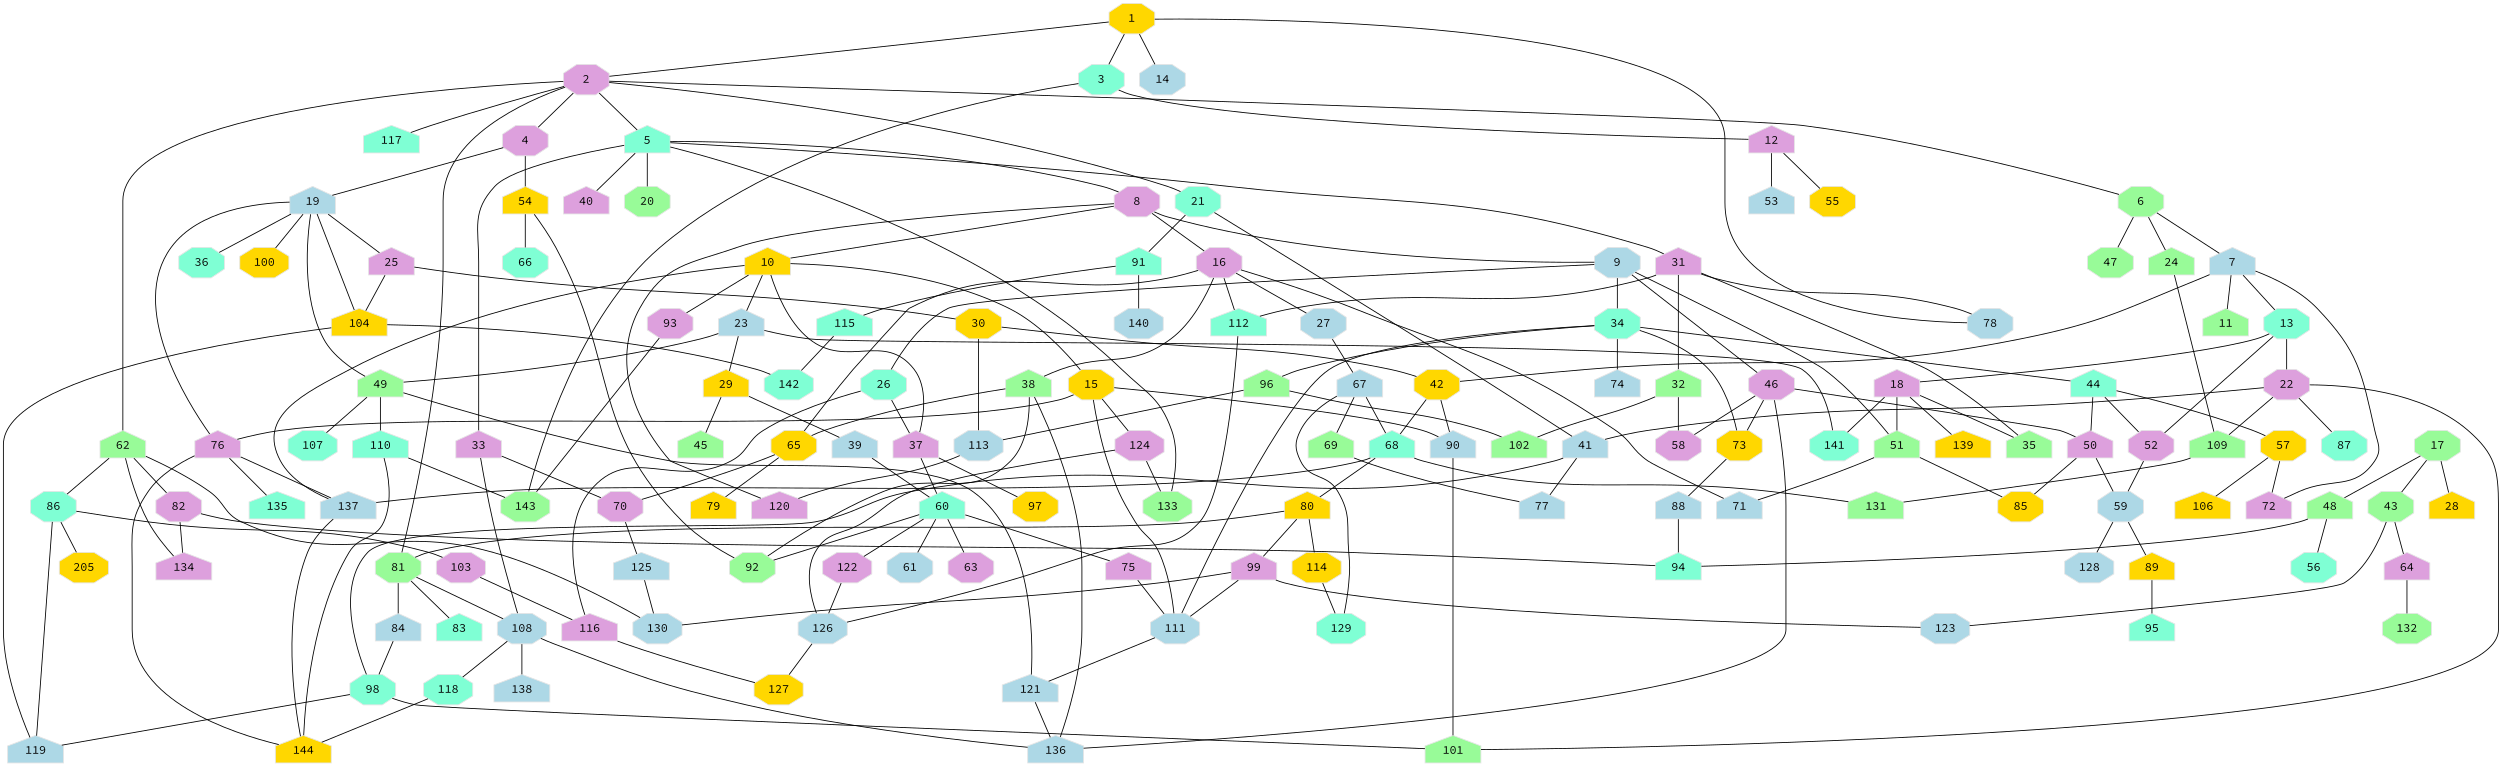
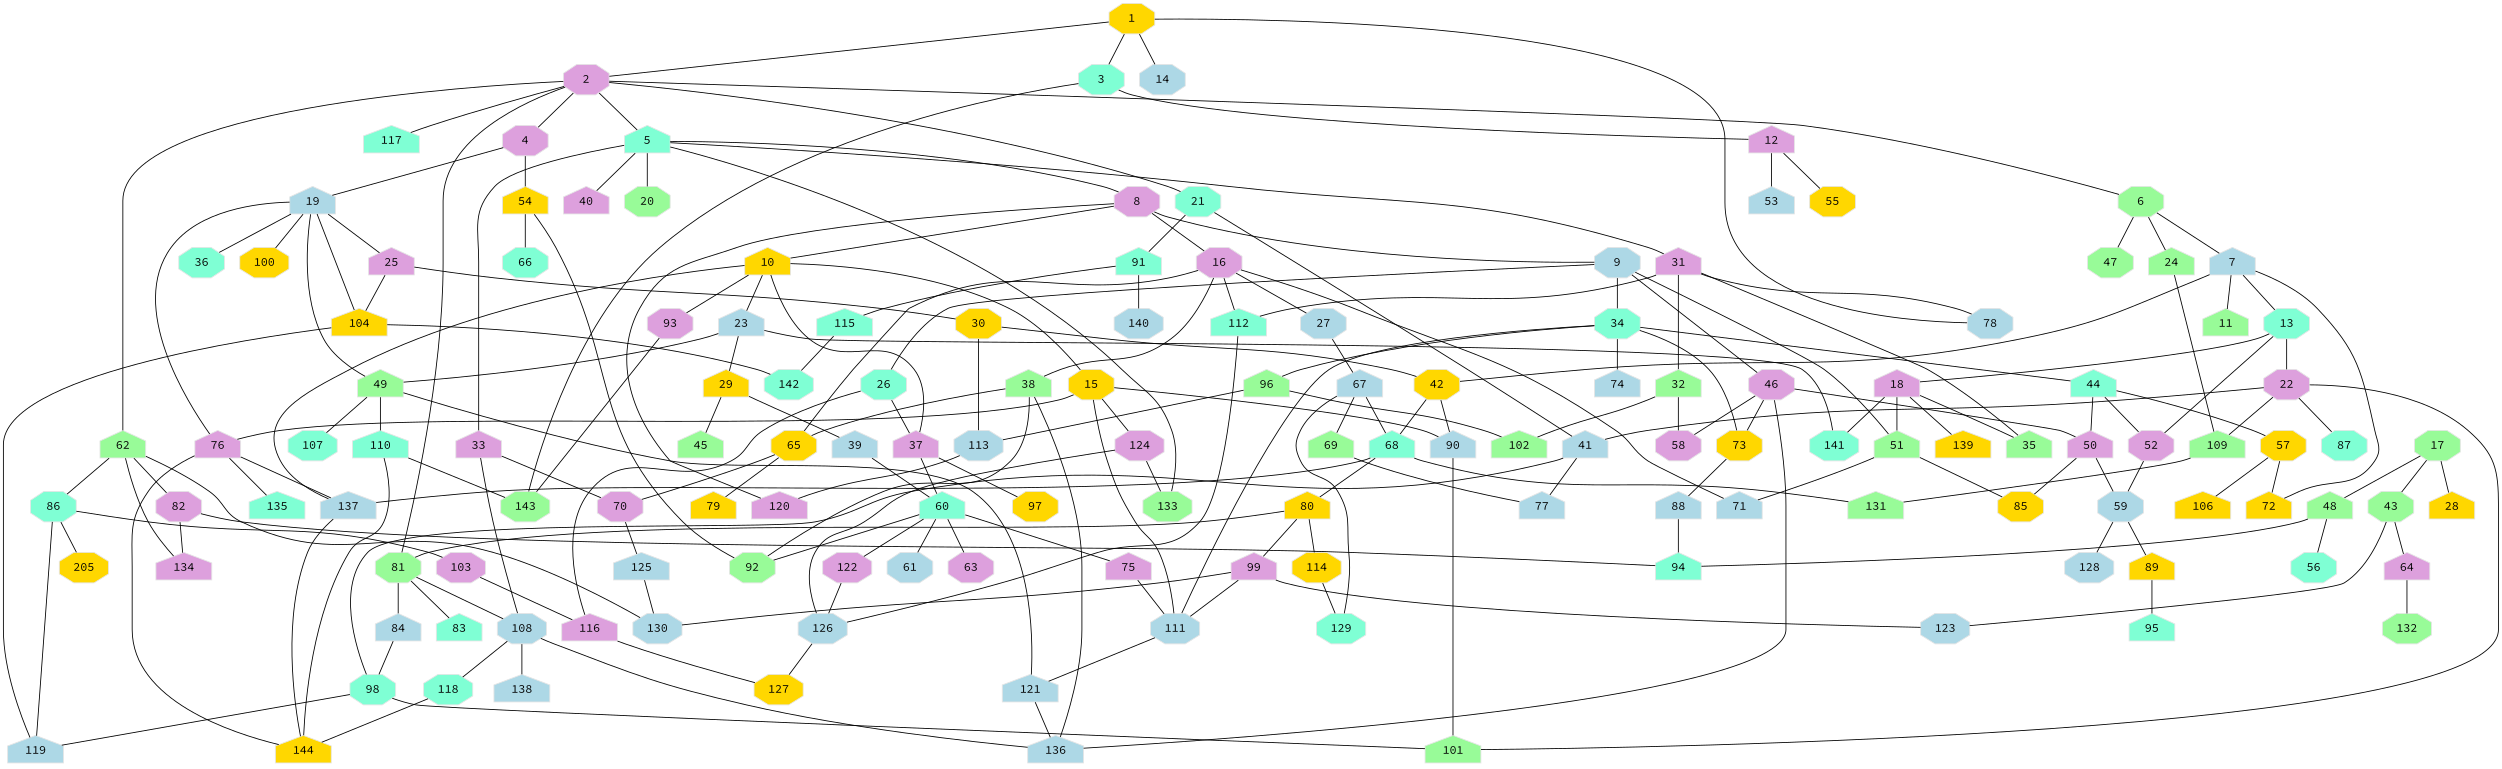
node "72": fillcolor plum -> gold
